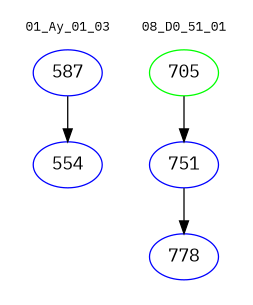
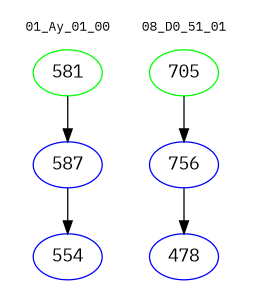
cluster "01_Ay_01_03": label "01_Ay_01_03" -> "01_Ay_01_00"
node "581": added
node "751": label "751" -> "756"
node "778": label "778" -> "478"
